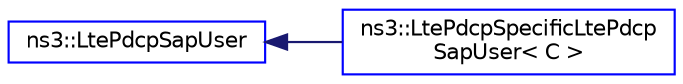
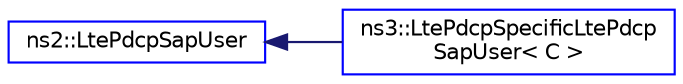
node "ns3::LtePdcpSapUser": label "ns3::LtePdcpSapUser" -> "ns2::LtePdcpSapUser"
